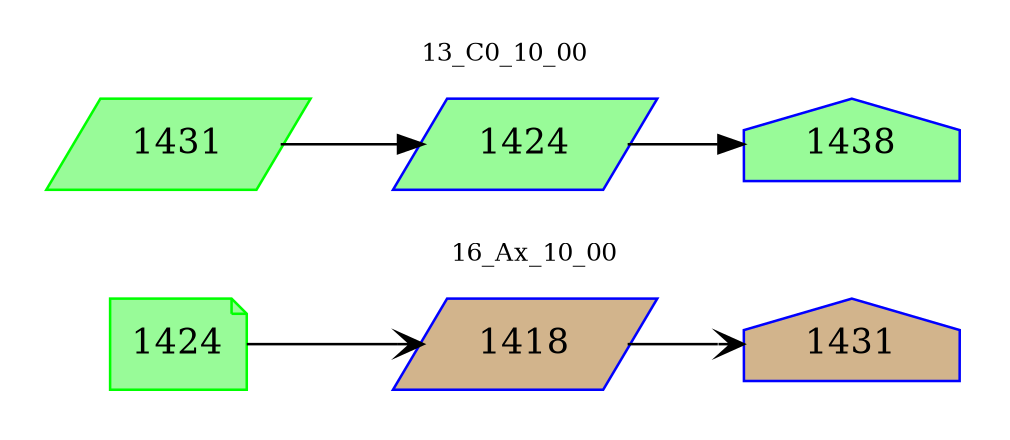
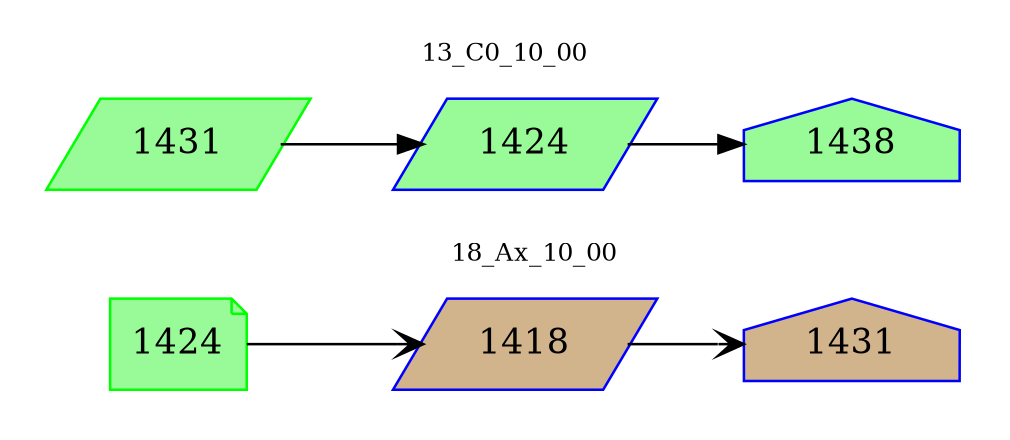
cluster "16_Ax_10_00": label "16_Ax_10_00" -> "18_Ax_10_00"
